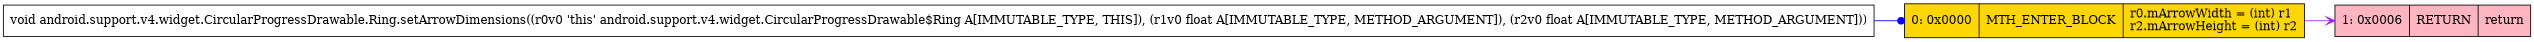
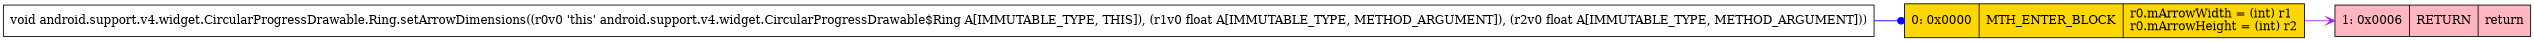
node "0: 0x0000": text "r2.mArrowHeight = (int) r2" -> "r0.mArrowHeight = (int) r2"
